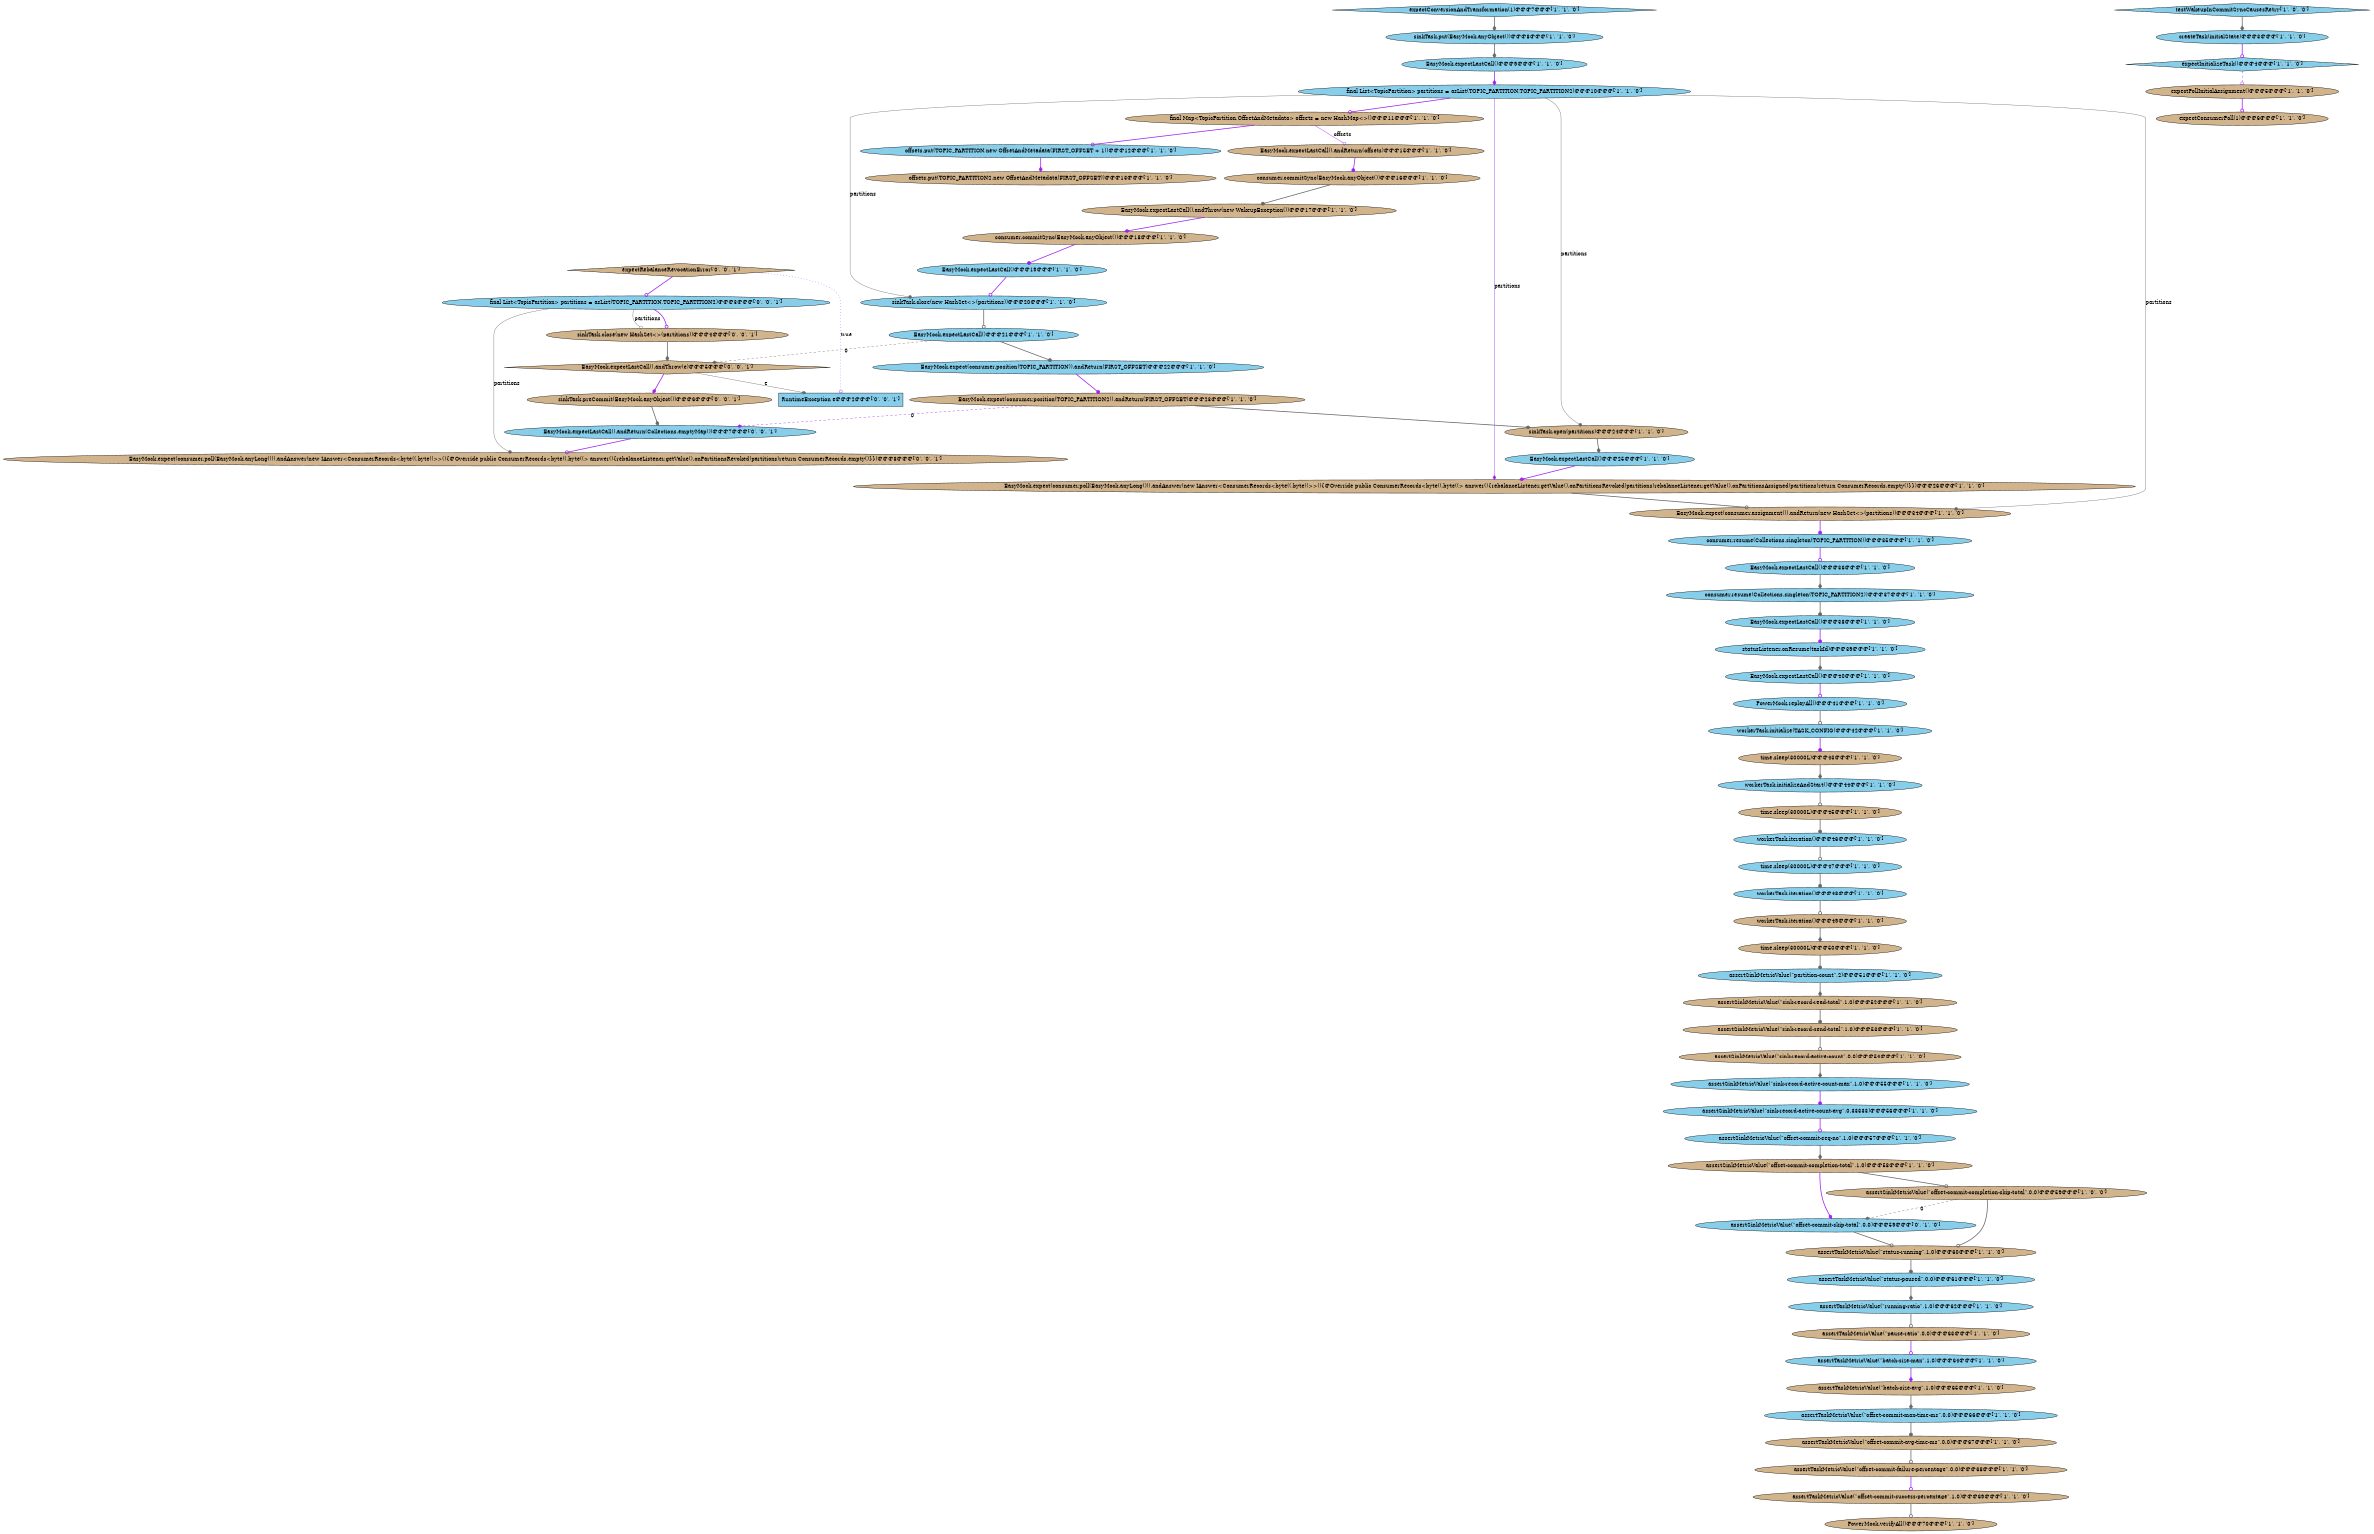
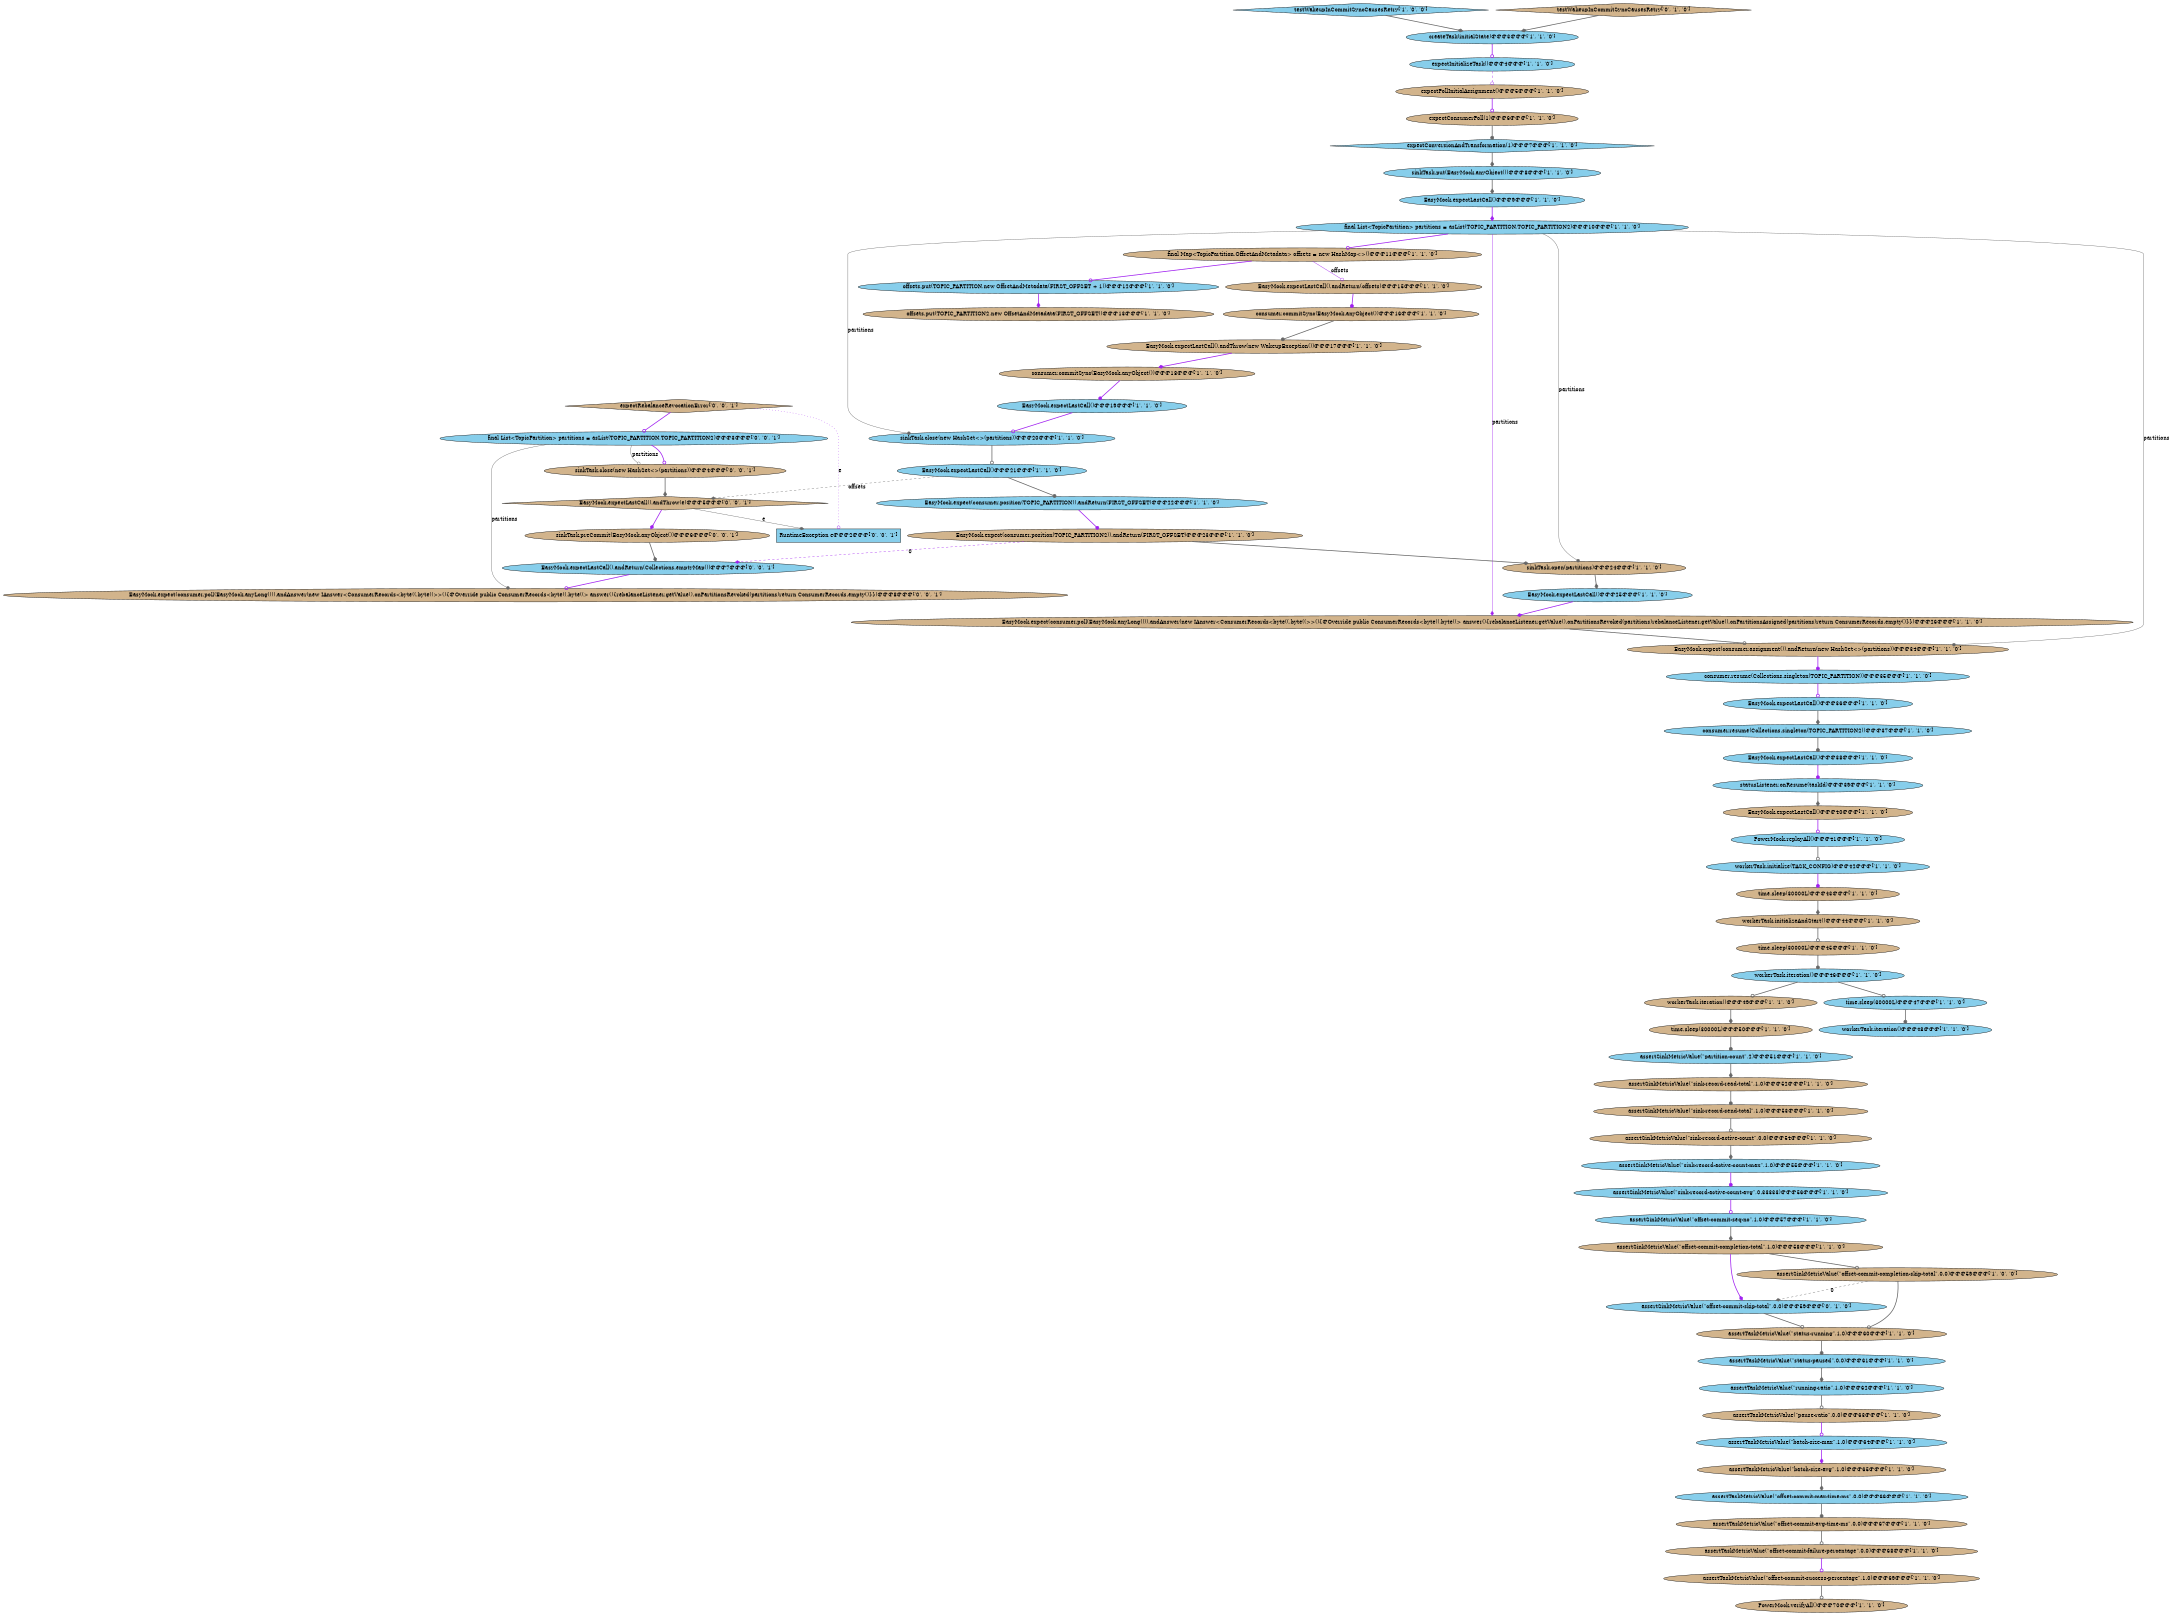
node "testWakeupInCommitSyncCausesRetry['0', '1', '0']": added
node "expectInitializeTask()@@@4@@@['1', '1', '0']": shape diamond -> ellipse
edge "expectConsumerPoll(1)@@@6@@@['1', '1', '0']" -> "expectConversionAndTransformation(1)@@@7@@@['1', '1', '0']": added
edge "expectRebalanceRevocationError['0', '0', '1']" -> "RuntimeException e@@@2@@@['0', '0', '1']": label "true" -> "e"
edge "EasyMock.expectLastCall()@@@21@@@['1', '1', '0']" -> "EasyMock.expectLastCall().andThrow(e)@@@5@@@['0', '0', '1']": label "0" -> "offsets"
node "EasyMock.expectLastCall()@@@40@@@['1', '1', '0']": fillcolor skyblue -> tan
node "workerTask.initializeAndStart()@@@44@@@['1', '1', '0']": fillcolor skyblue -> tan
edge "workerTask.iteration()@@@48@@@['1', '1', '0']" -> "workerTask.iteration()@@@49@@@['1', '1', '0']": now "workerTask.iteration()@@@46@@@['1', '1', '0']" -> "workerTask.iteration()@@@49@@@['1', '1', '0']"
